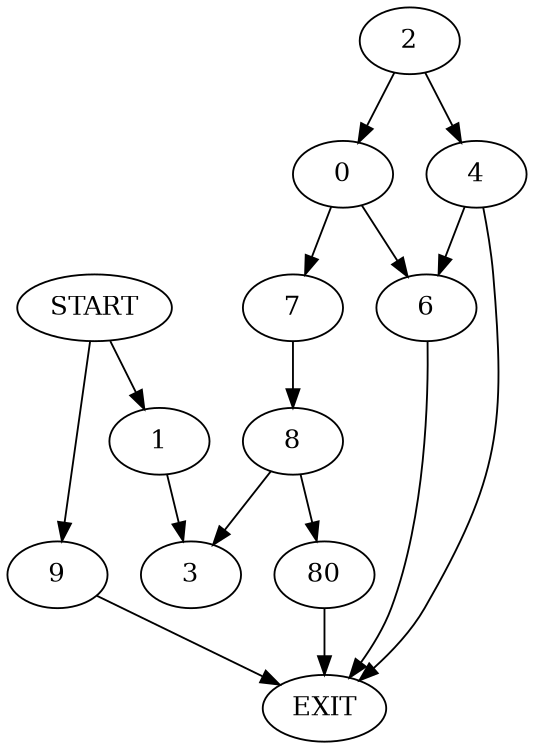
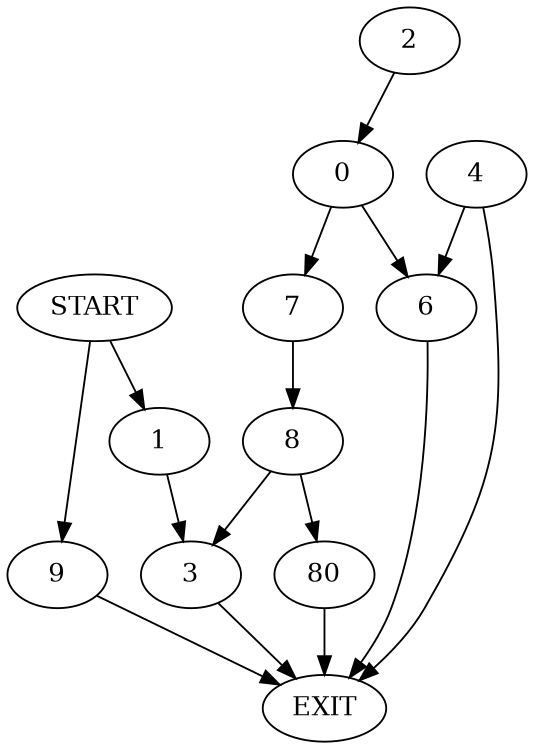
edge "2" -> "4": removed
edge "3" -> "EXIT": added
